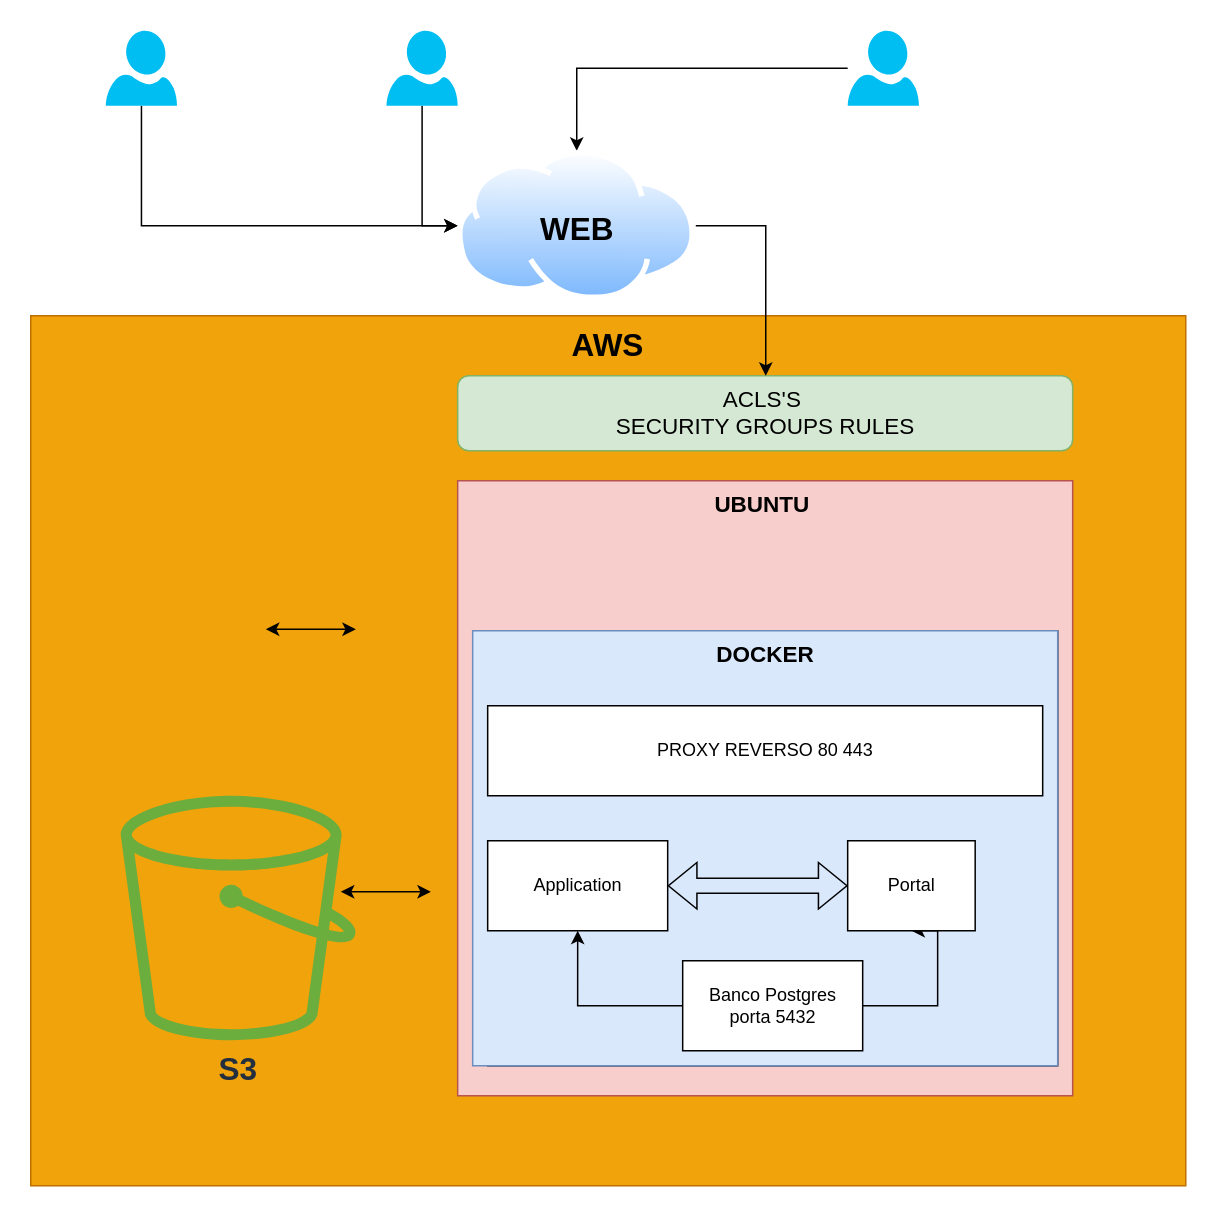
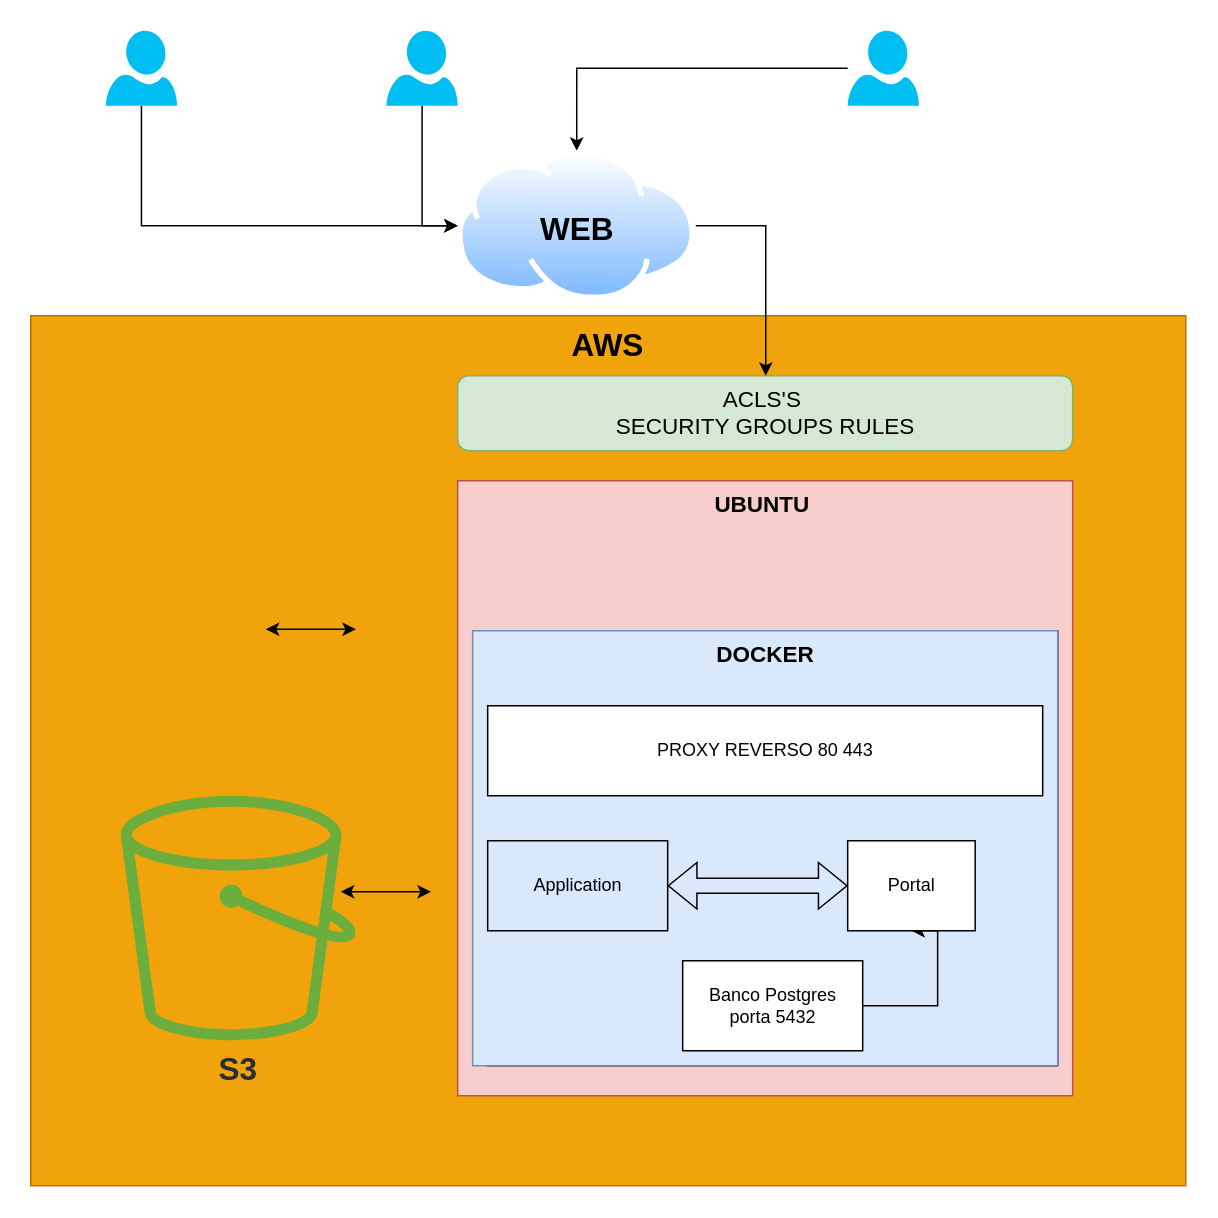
node "Application": fillcolor #ffffff -> #dae8fc
edge "Banco Postgres porta 5432" -> "Application": removed
